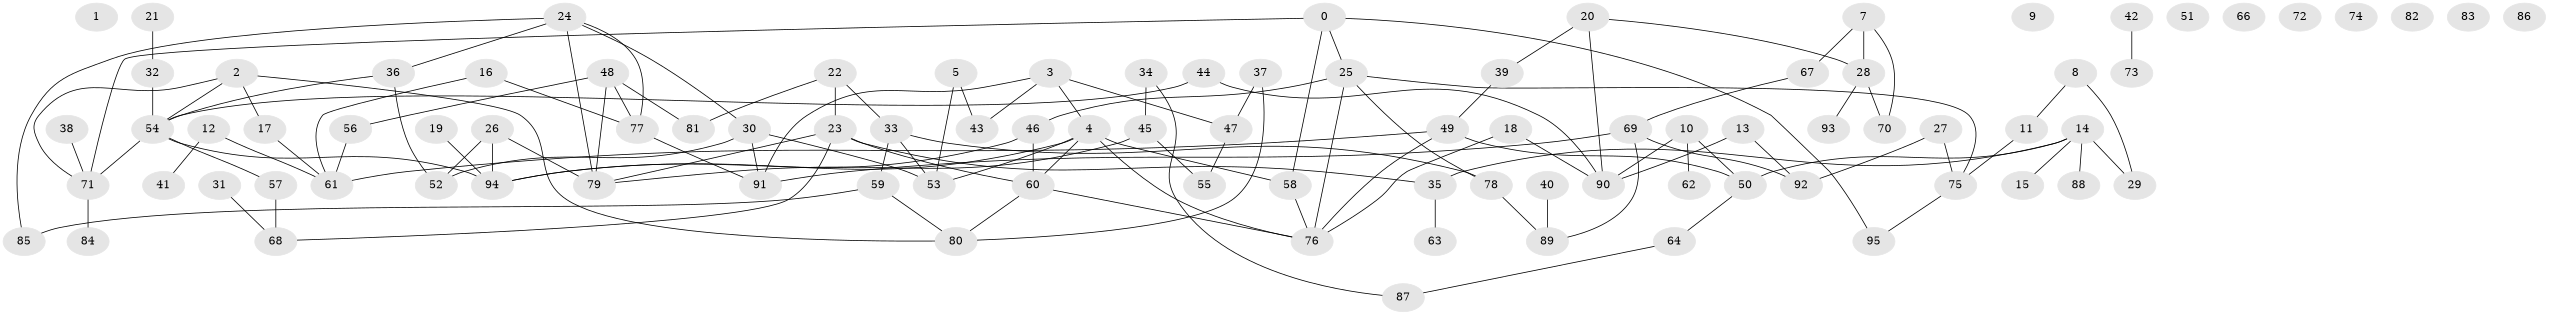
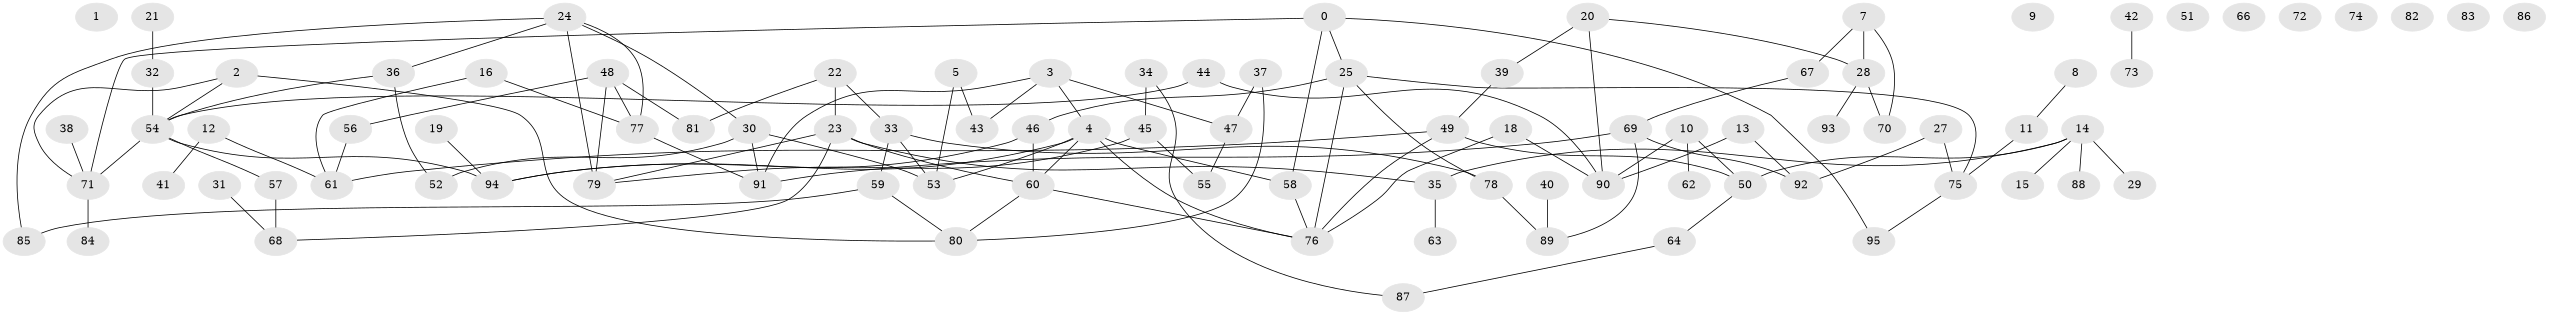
edge "8" -- "29": removed
node "17": removed
node "26": removed
